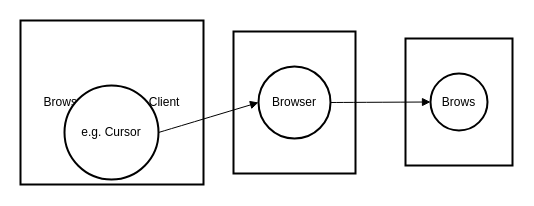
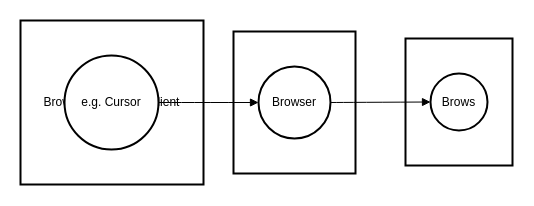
node "e.g. Cursor": moved (112, 133) -> (112, 103)
